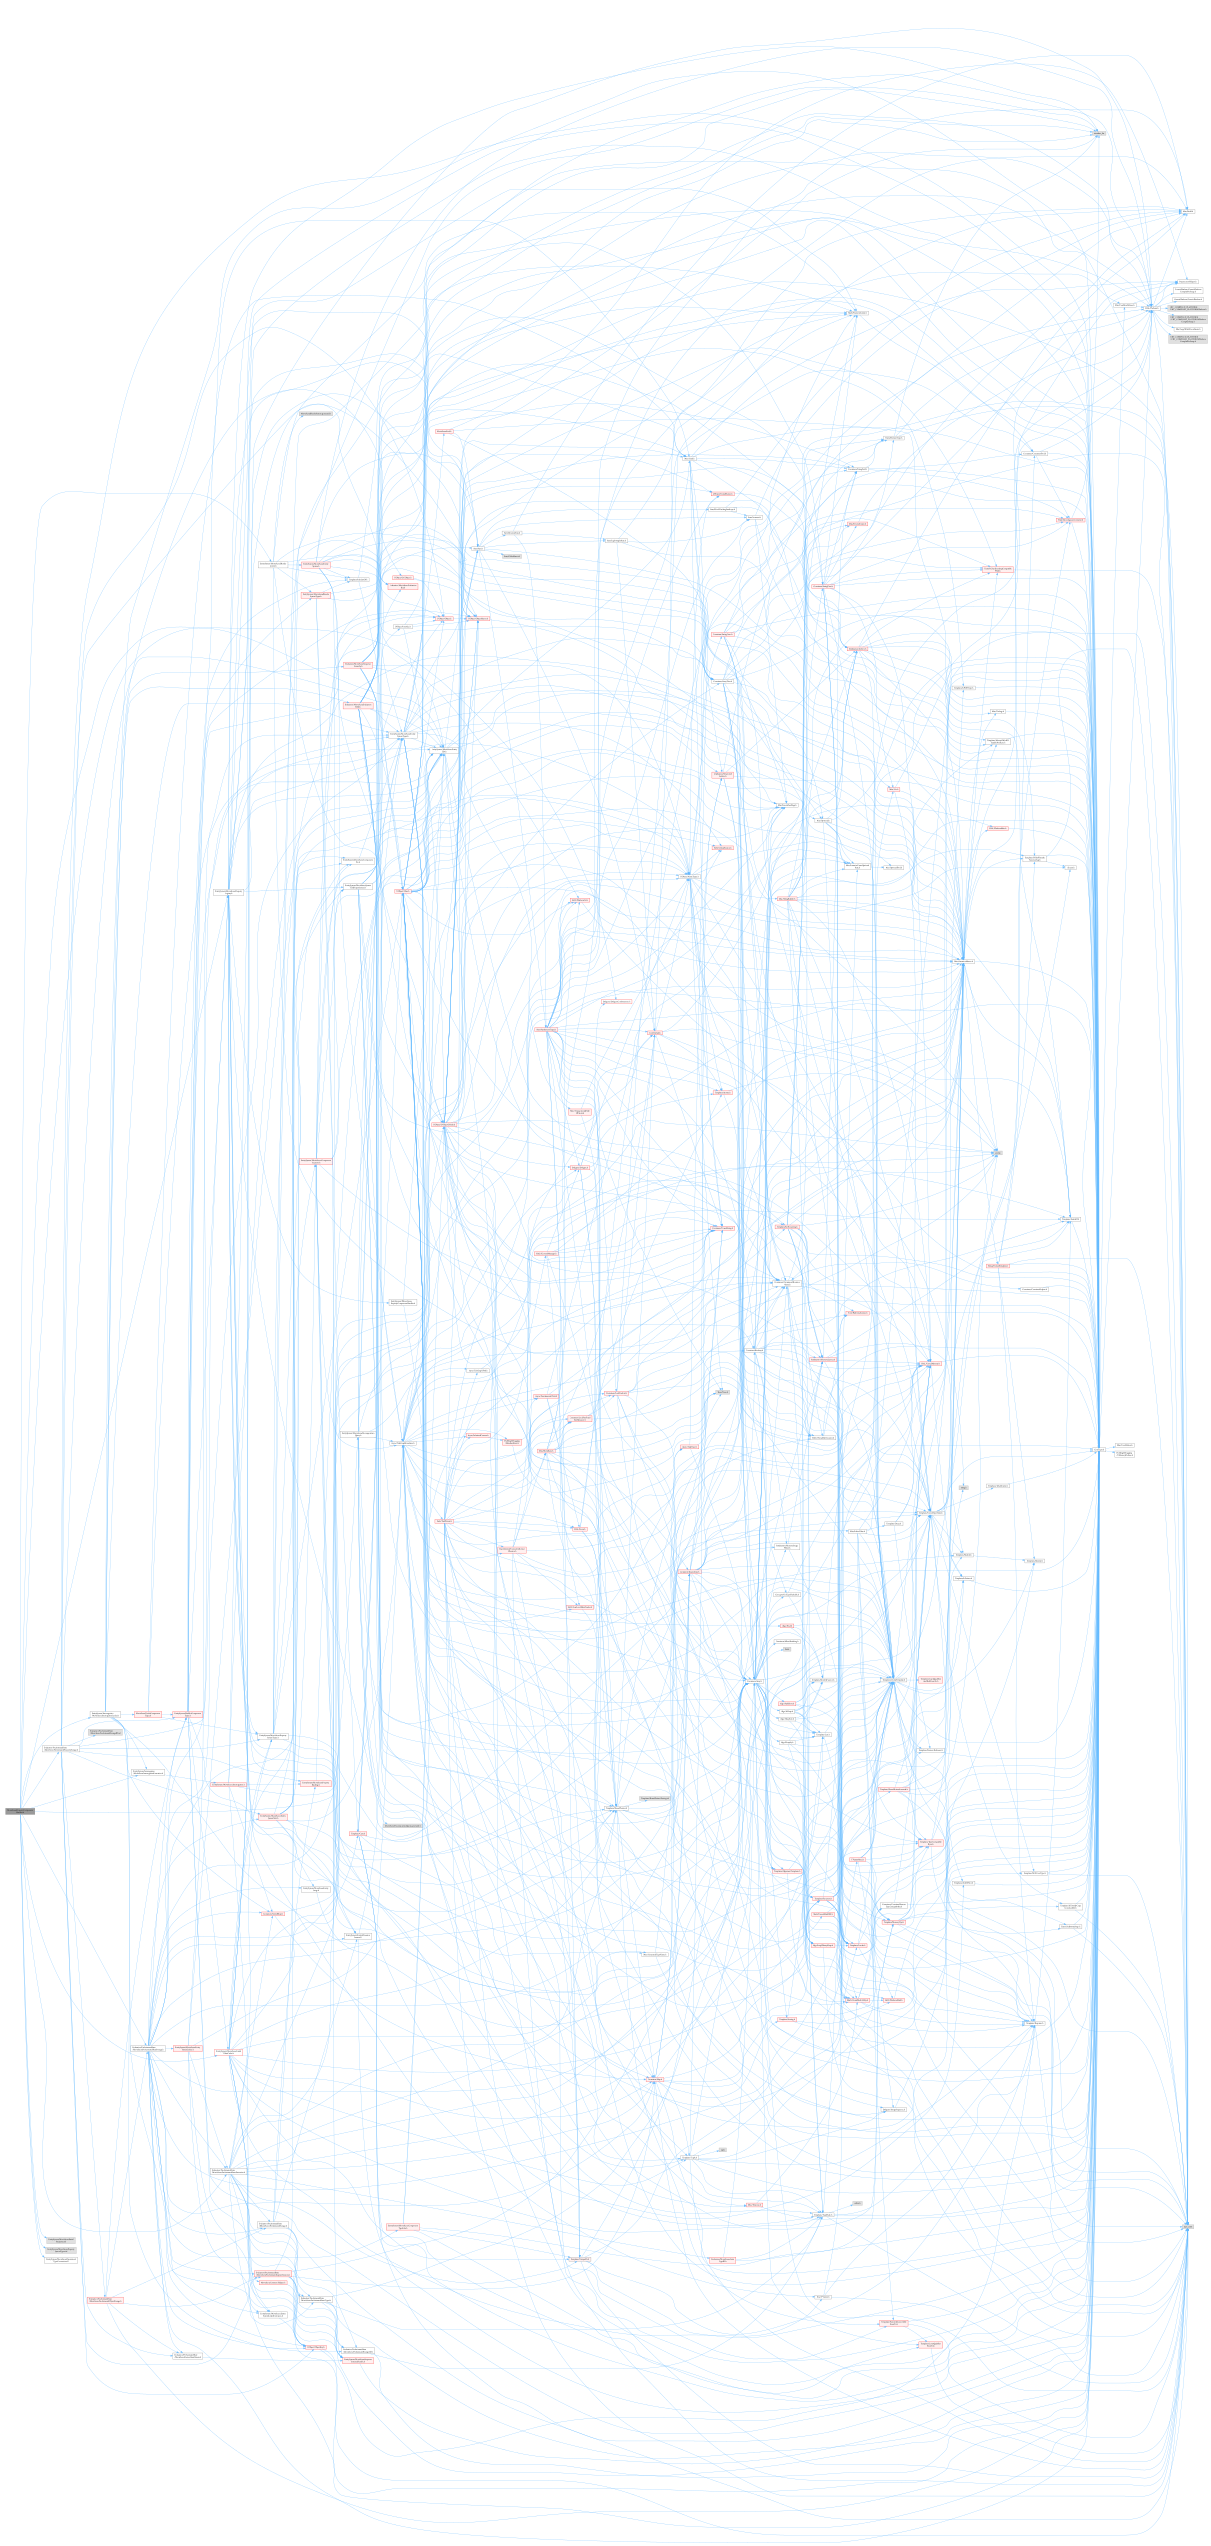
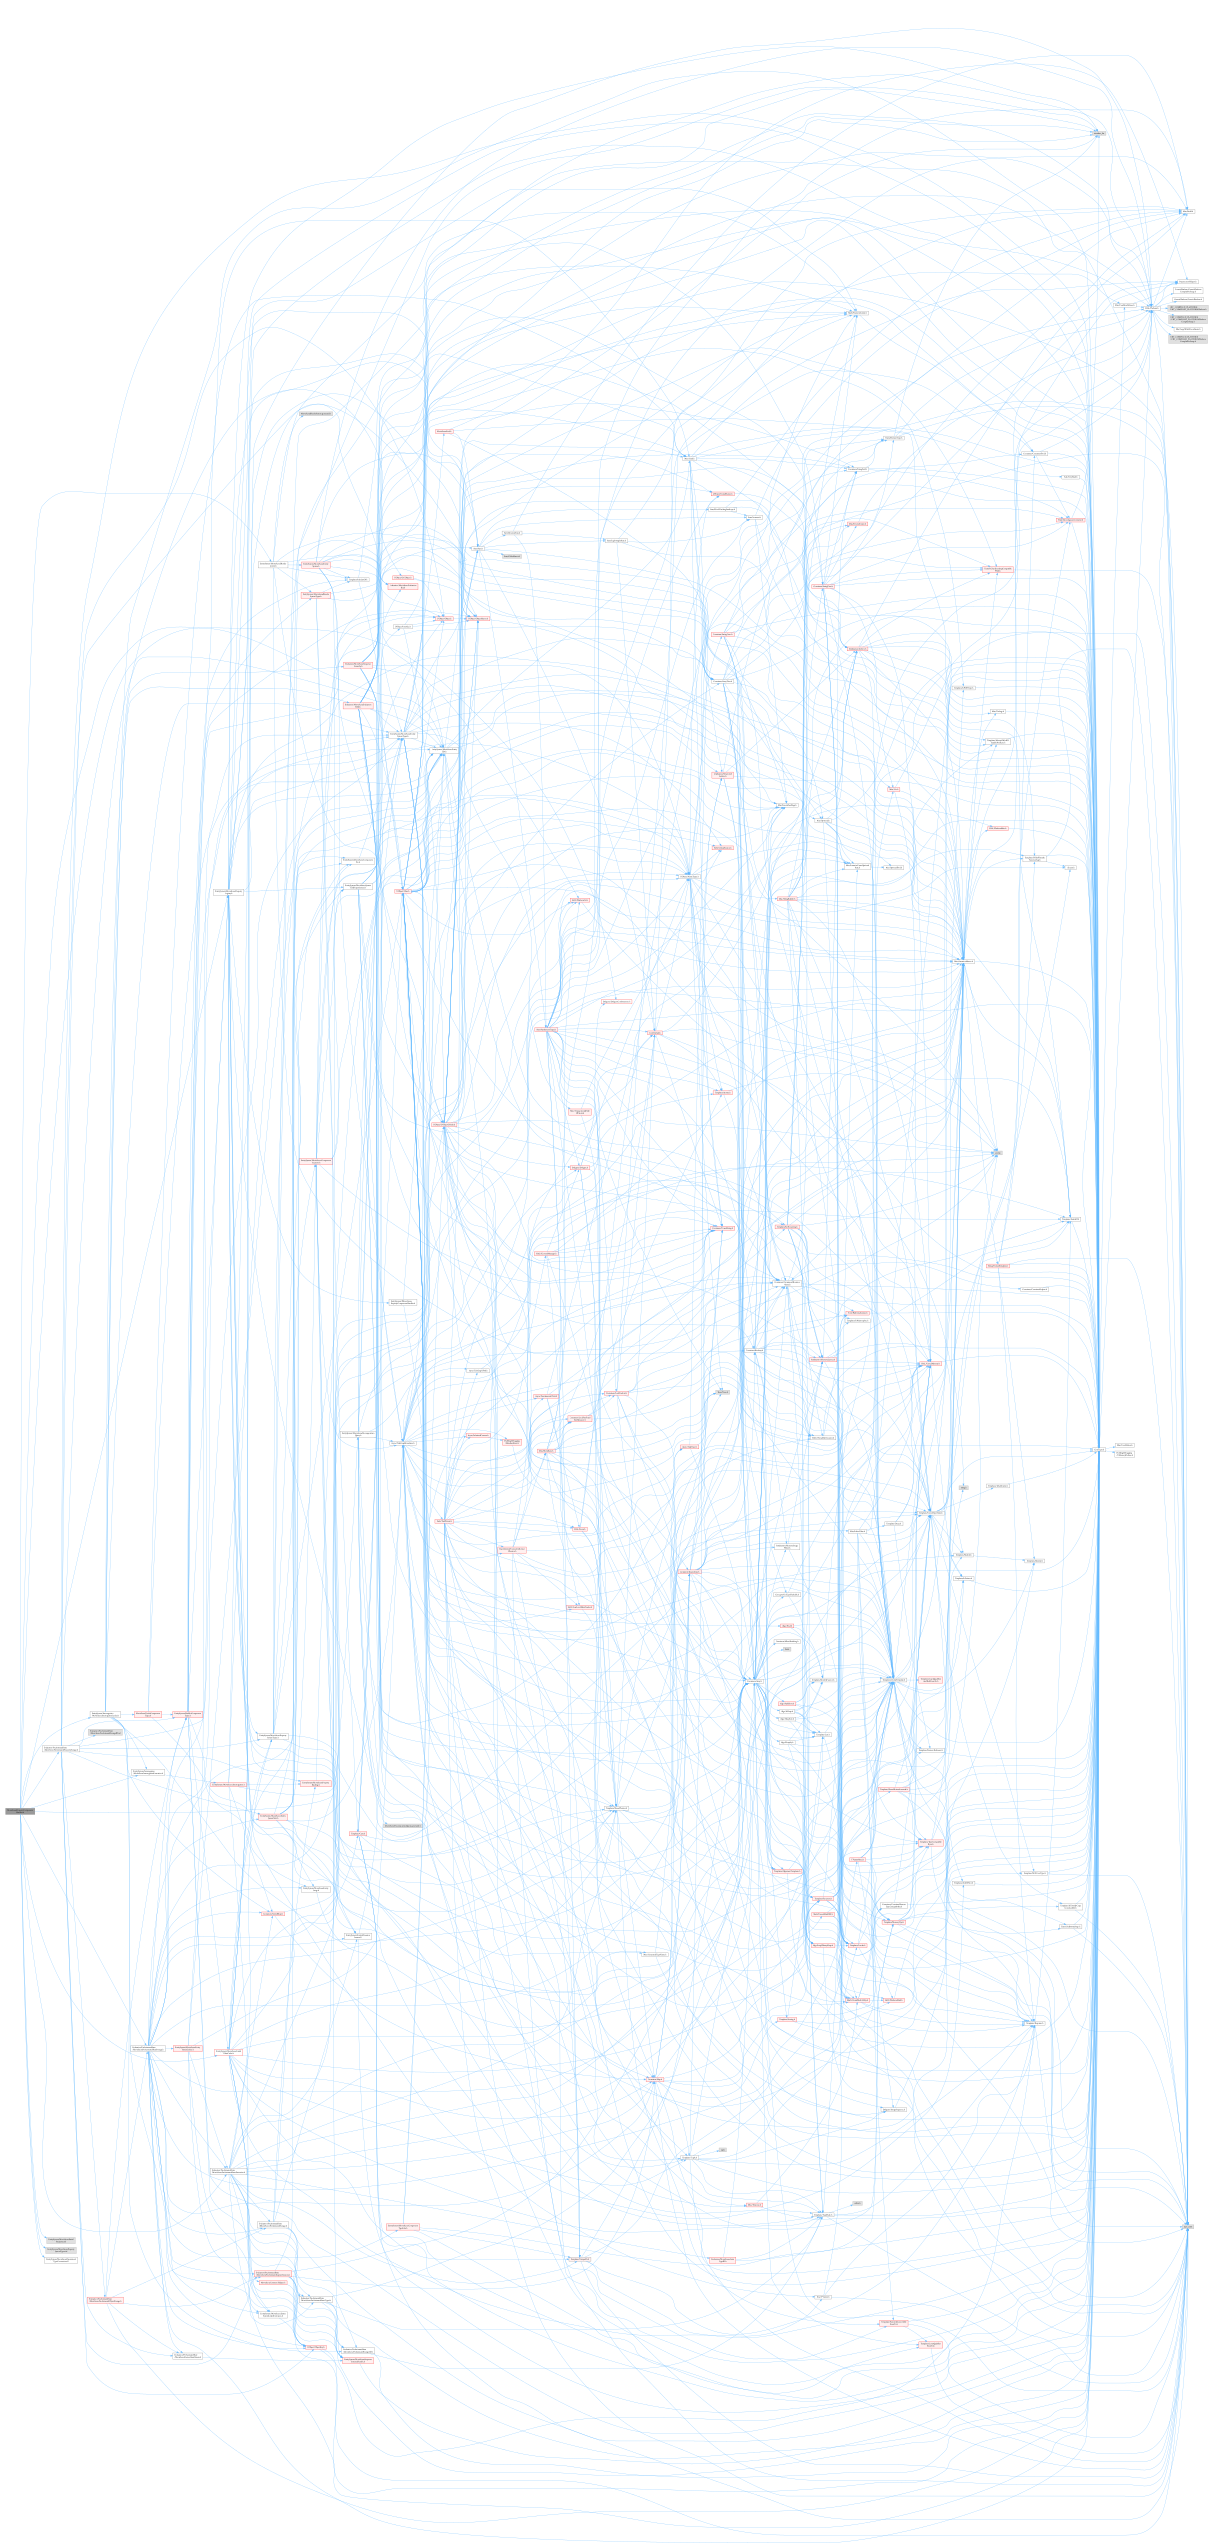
node "Hash/CityHash.h": added
node "Templates/IsPolymorphic.h": added
edge "ProfilingDebugging /MetadataTrace.h" -> "Async/Fundamental/Task.h": now "Tasks/TaskPrivate.h" -> "Async/Fundamental/Task.h"
edge "Algo/IsHeap.h" -> "Templates/UnrealTypeTraits.h": now "Containers/Array.h" -> "Templates/UnrealTypeTraits.h"
edge "MovieSceneTracksComponent Types.h" -> "EntitySystem/MovieSceneProperty SystemTypes.h": now "MovieSceneTracksComponent Types.h" -> "EntitySystem/MovieSceneEntity Range.h"
edge "Containers/BitArray.h" -> "Math/UnrealMathUtility.h": reversed
node "Templates/SharedPointerTesting.inl": removed
edge "Templates/Function.h" -> "type_traits": removed
